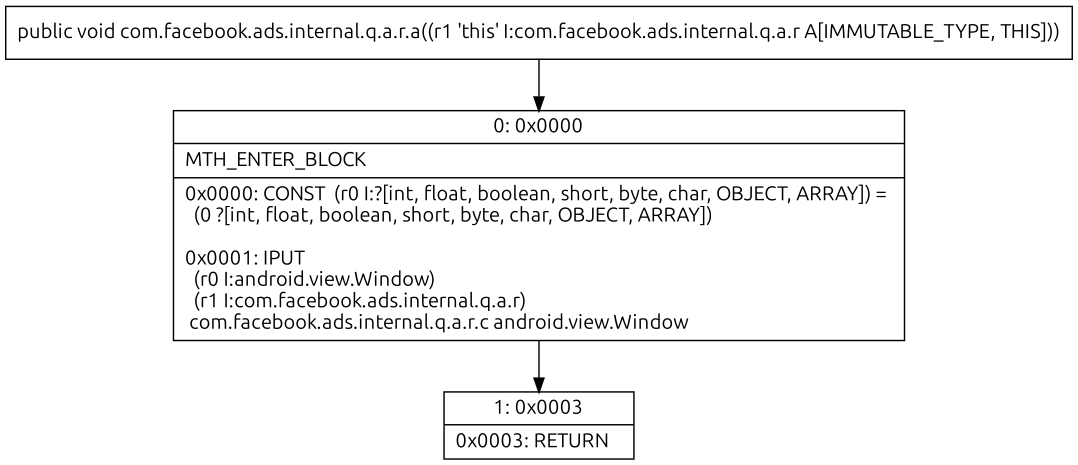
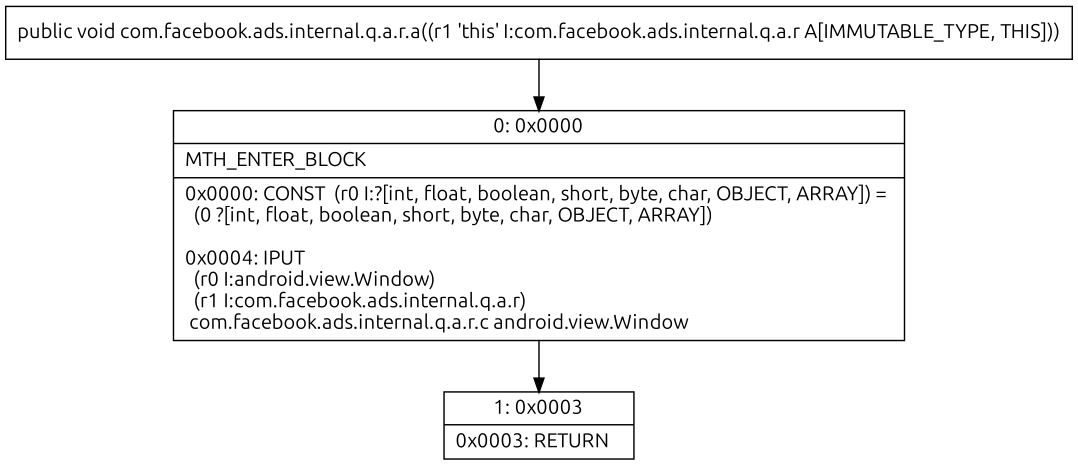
node "0: 0x0000": text "0x0001: IPUT" -> "0x0004: IPUT"
